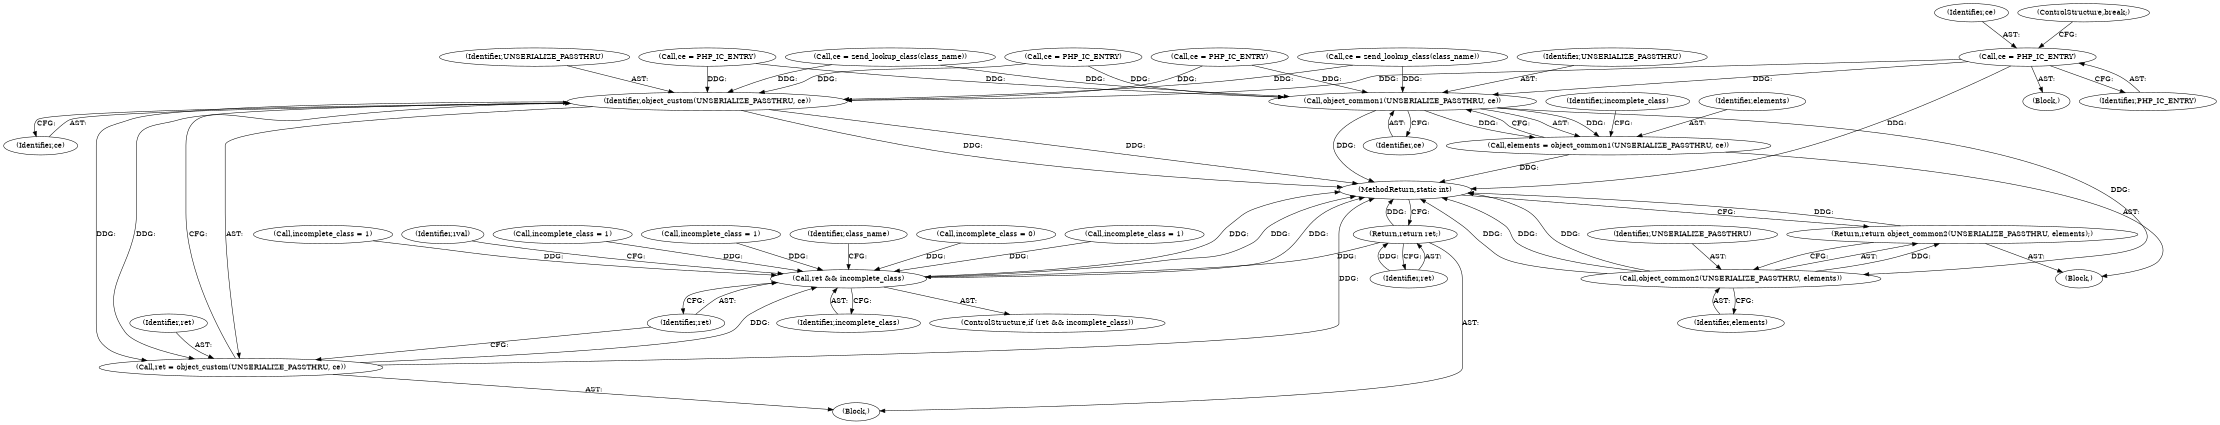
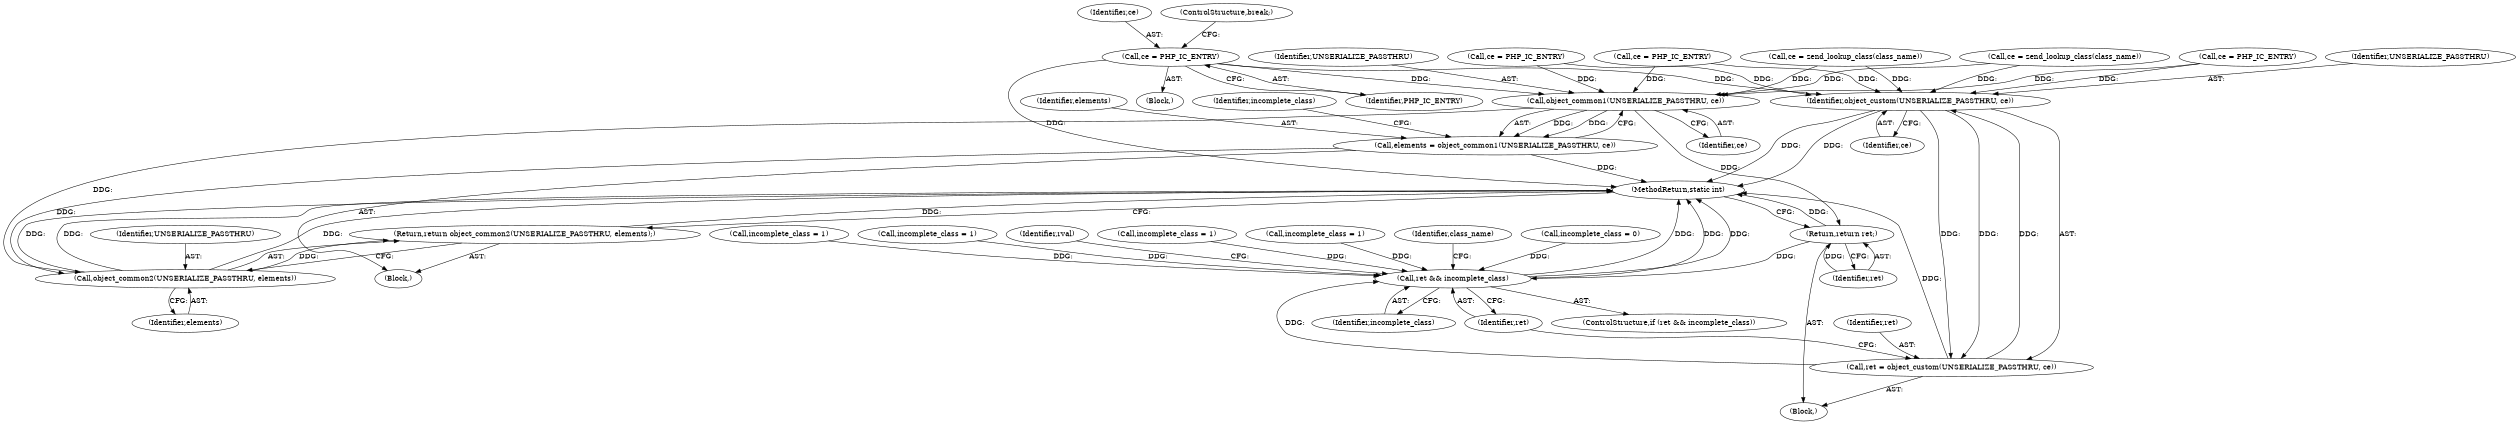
edge "(Call,object_common1(UNSERIALIZE_PASSTHRU, ce))" -> "(MethodReturn,static int)": now "(Call,object_common1(UNSERIALIZE_PASSTHRU, ce))" -> "(Return,return ret;)"
edge "(Call,elements = object_common1(UNSERIALIZE_PASSTHRU, ce))" -> "(Call,object_common2(UNSERIALIZE_PASSTHRU, elements))": added, label "DDG:"
edge "(Call,ret = object_custom(UNSERIALIZE_PASSTHRU, ce))" -> "(Identifier,object_custom(UNSERIALIZE_PASSTHRU, ce))": label "CFG: " -> "DDG: "
